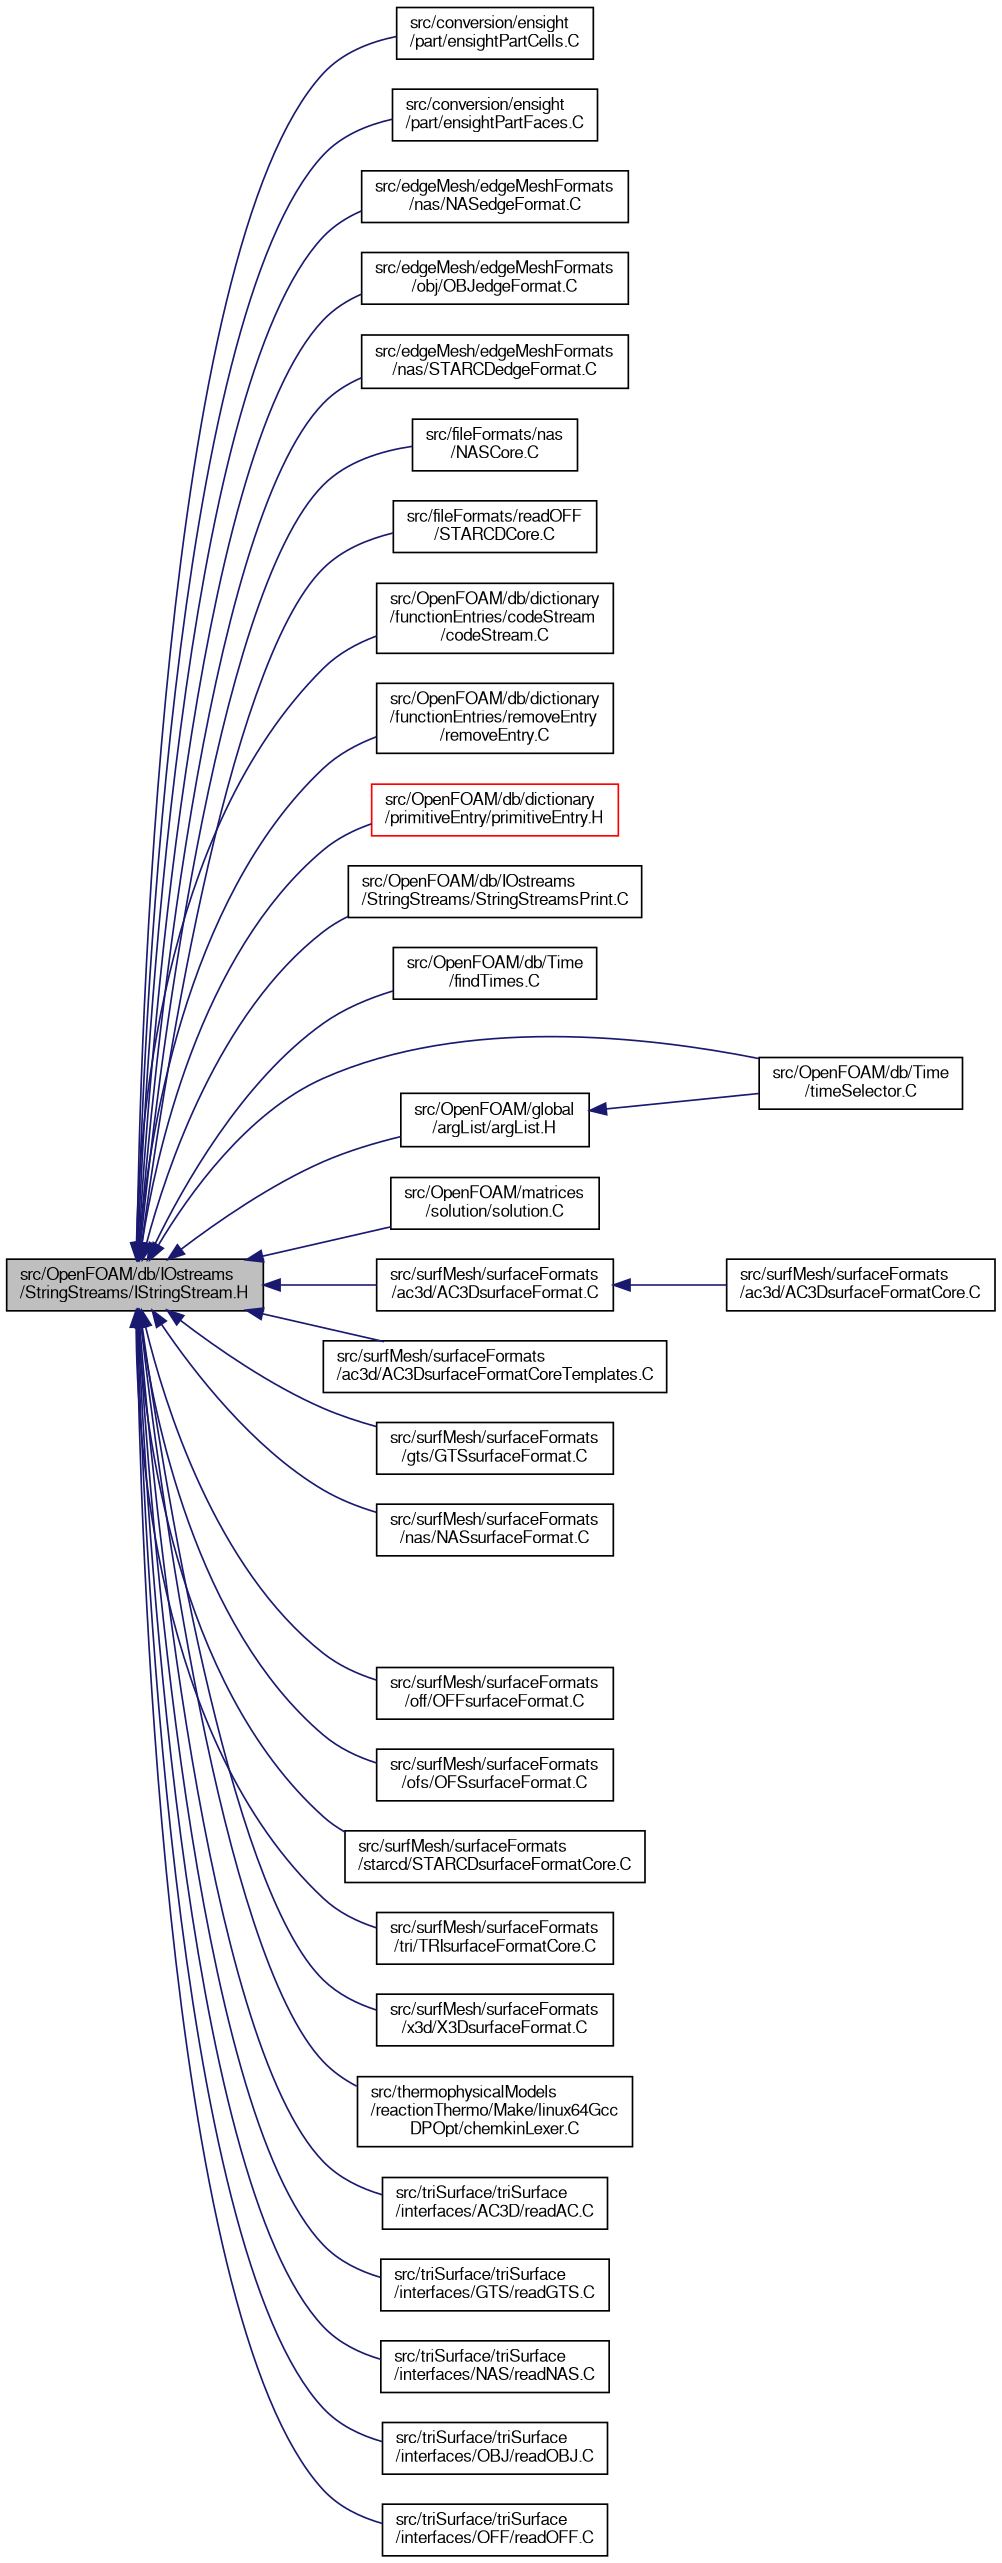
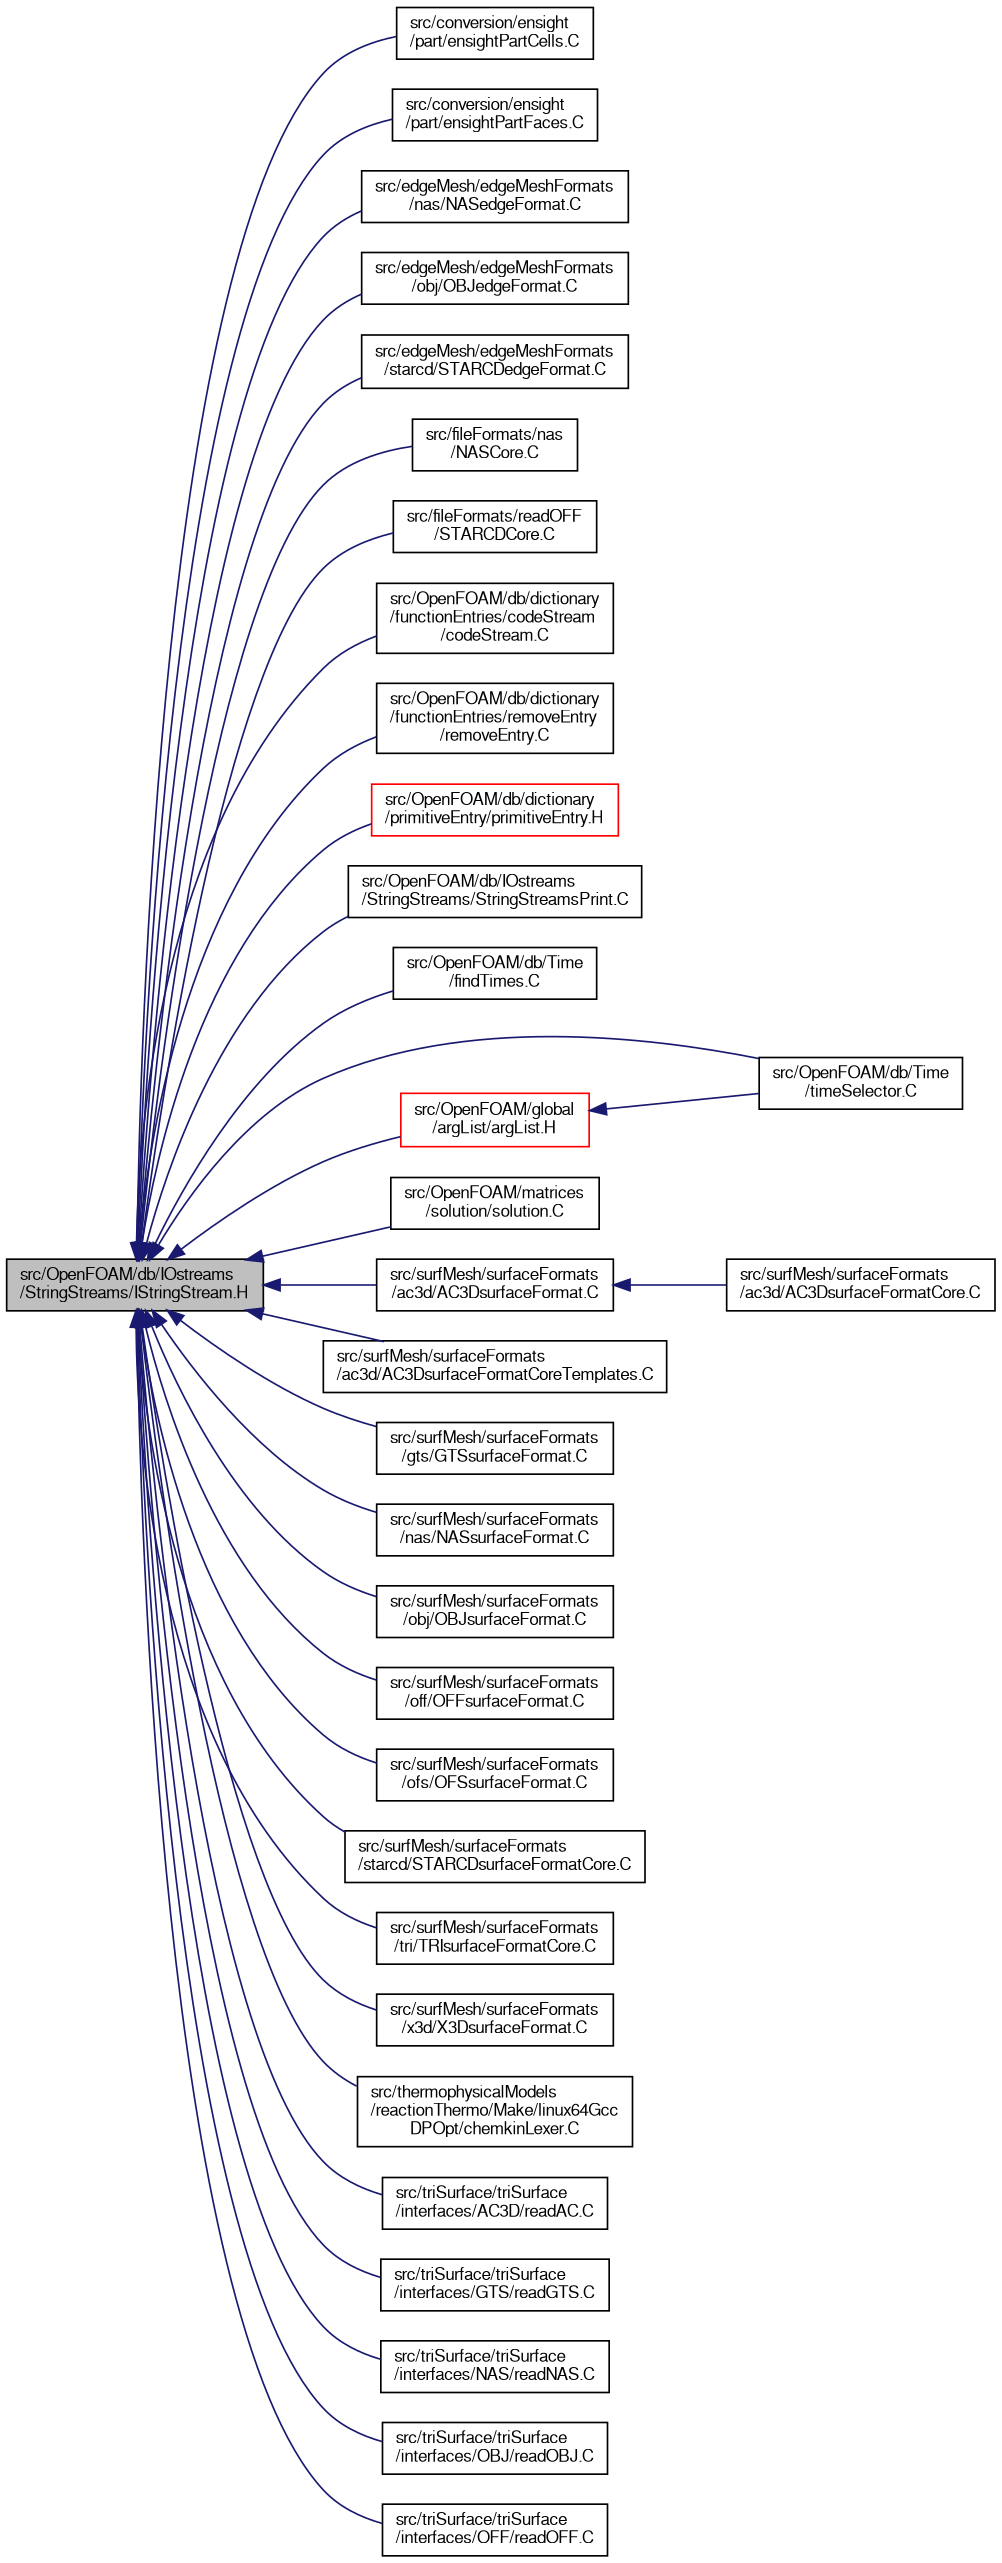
node "src/edgeMesh/edgeMeshFormats /nas/STARCDedgeFormat.C": label "src/edgeMesh/edgeMeshFormats /nas/STARCDedgeFormat.C" -> "src/edgeMesh/edgeMeshFormats /starcd/STARCDedgeFormat.C"
node "src/OpenFOAM/global /argList/argList.H": color black -> red
node "src/surfMesh/surfaceFormats /obj/OBJsurfaceFormat.C": added
